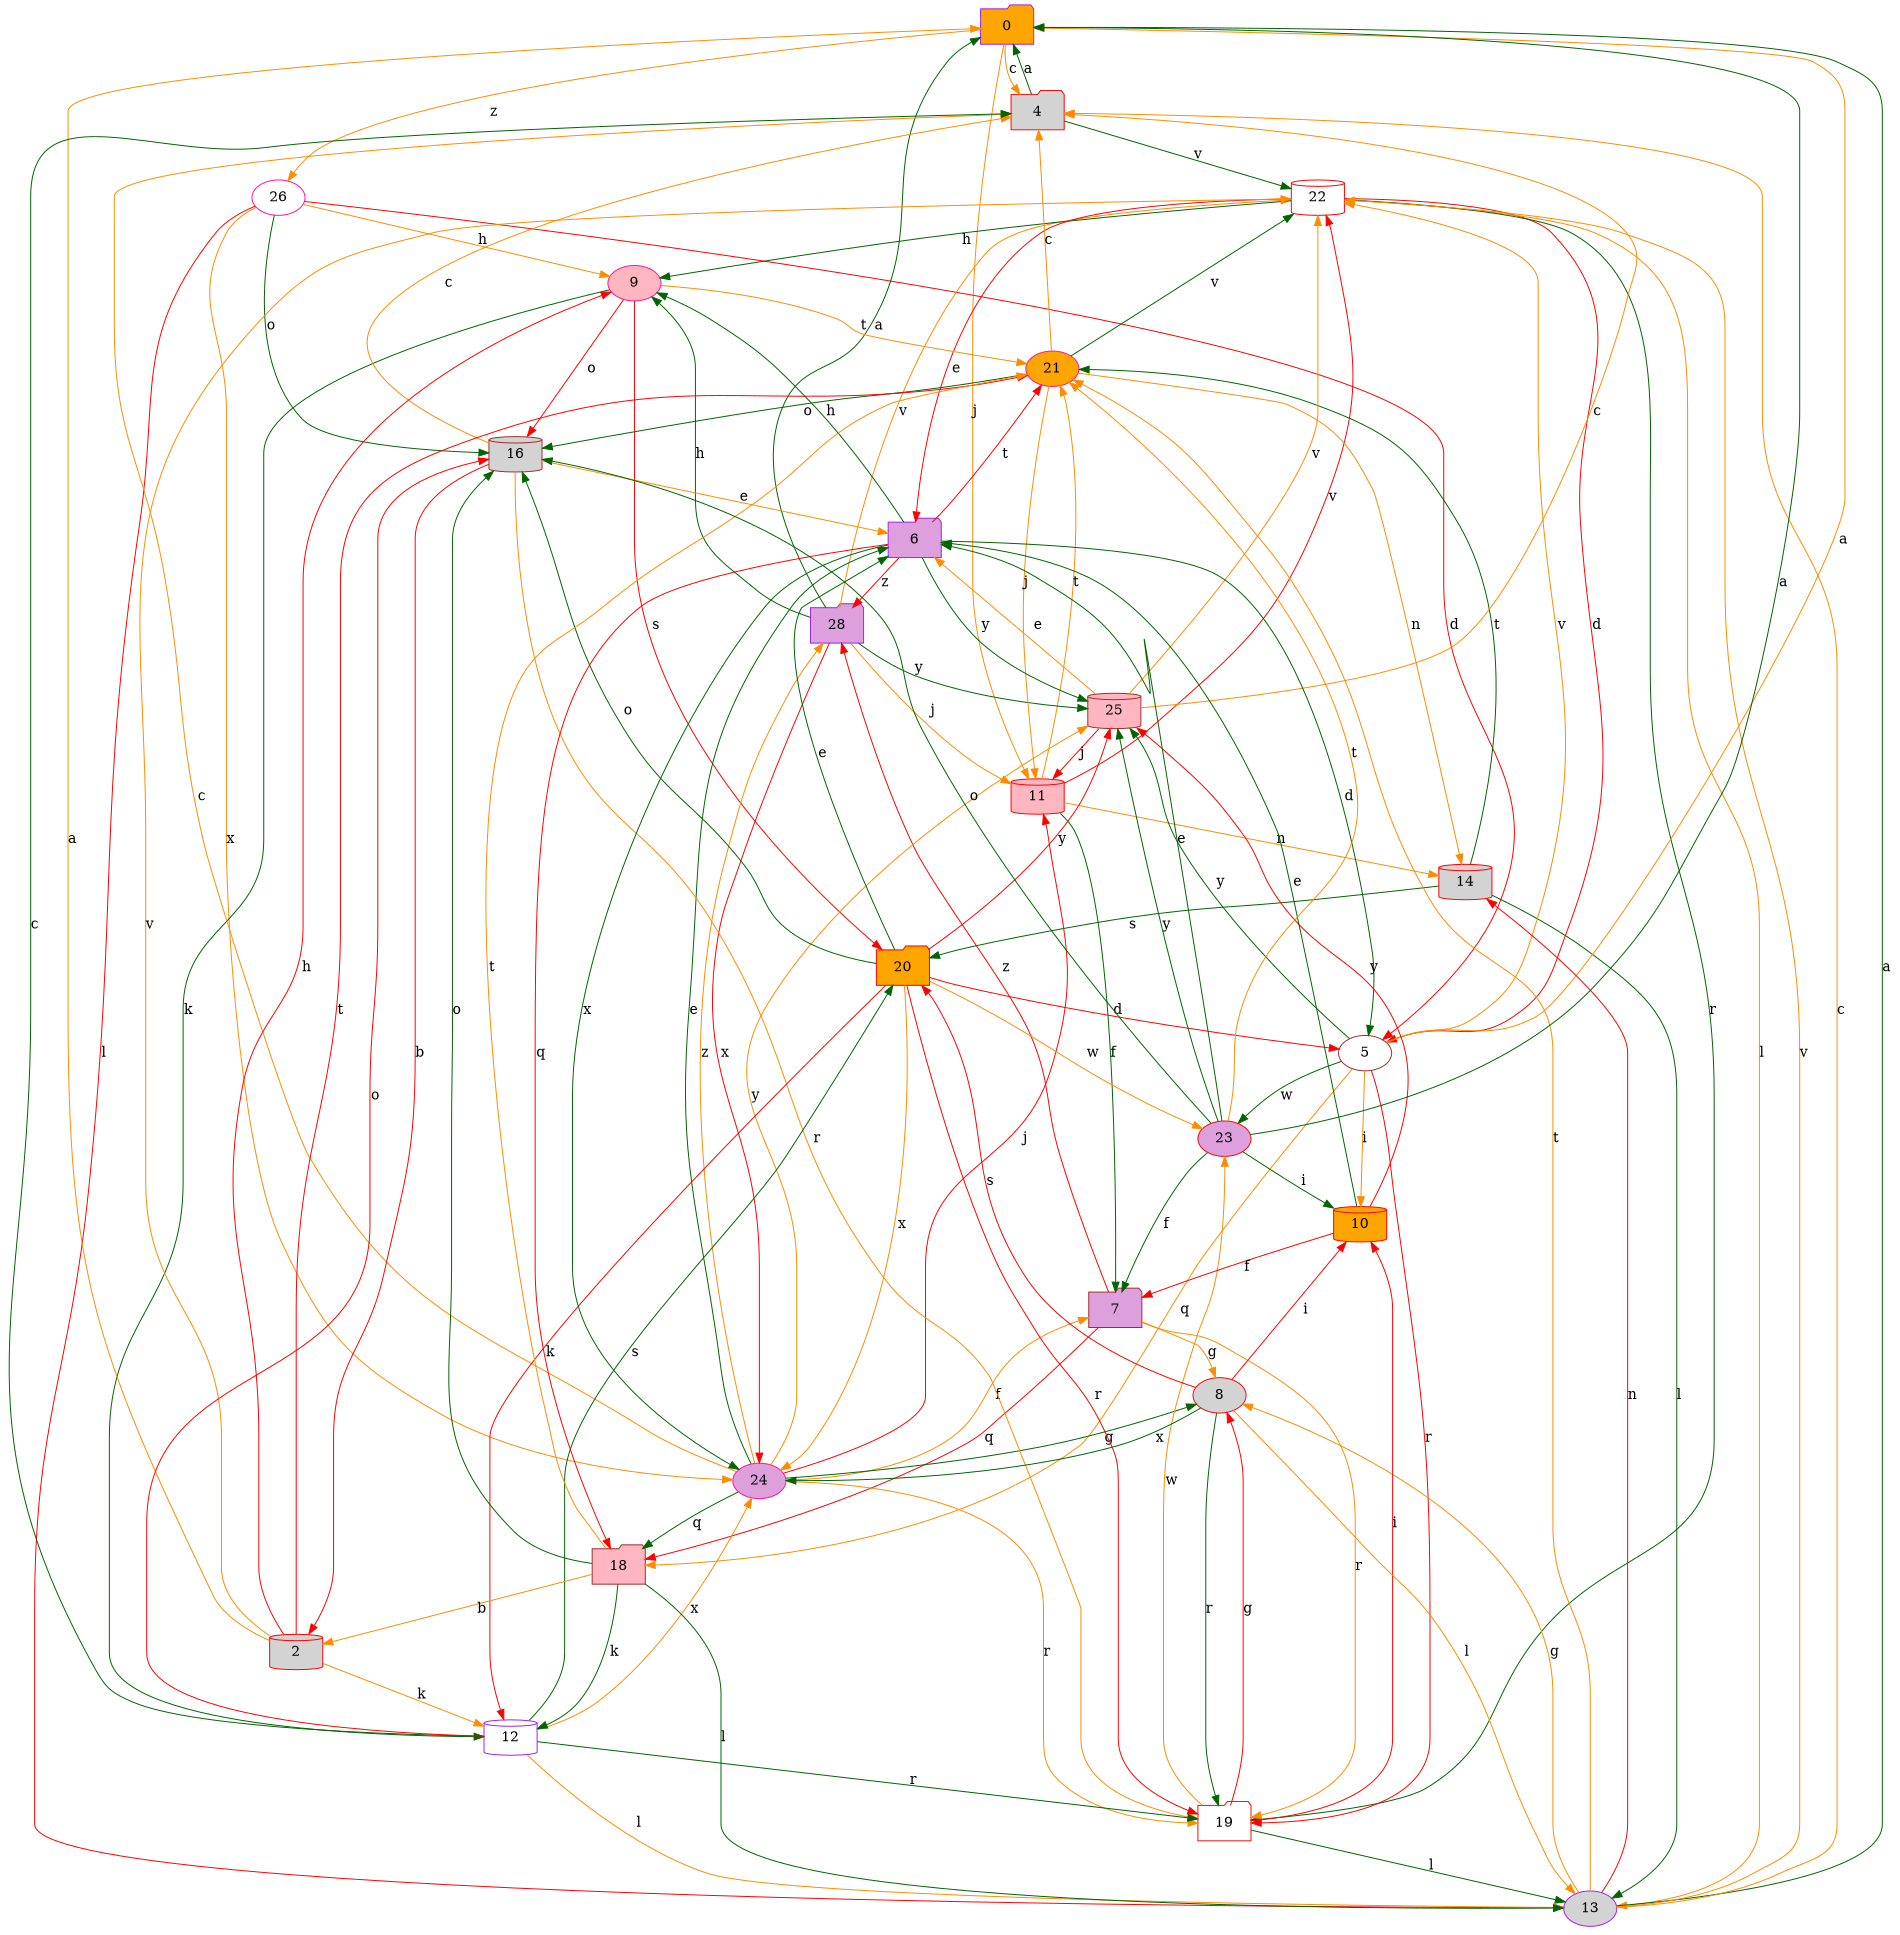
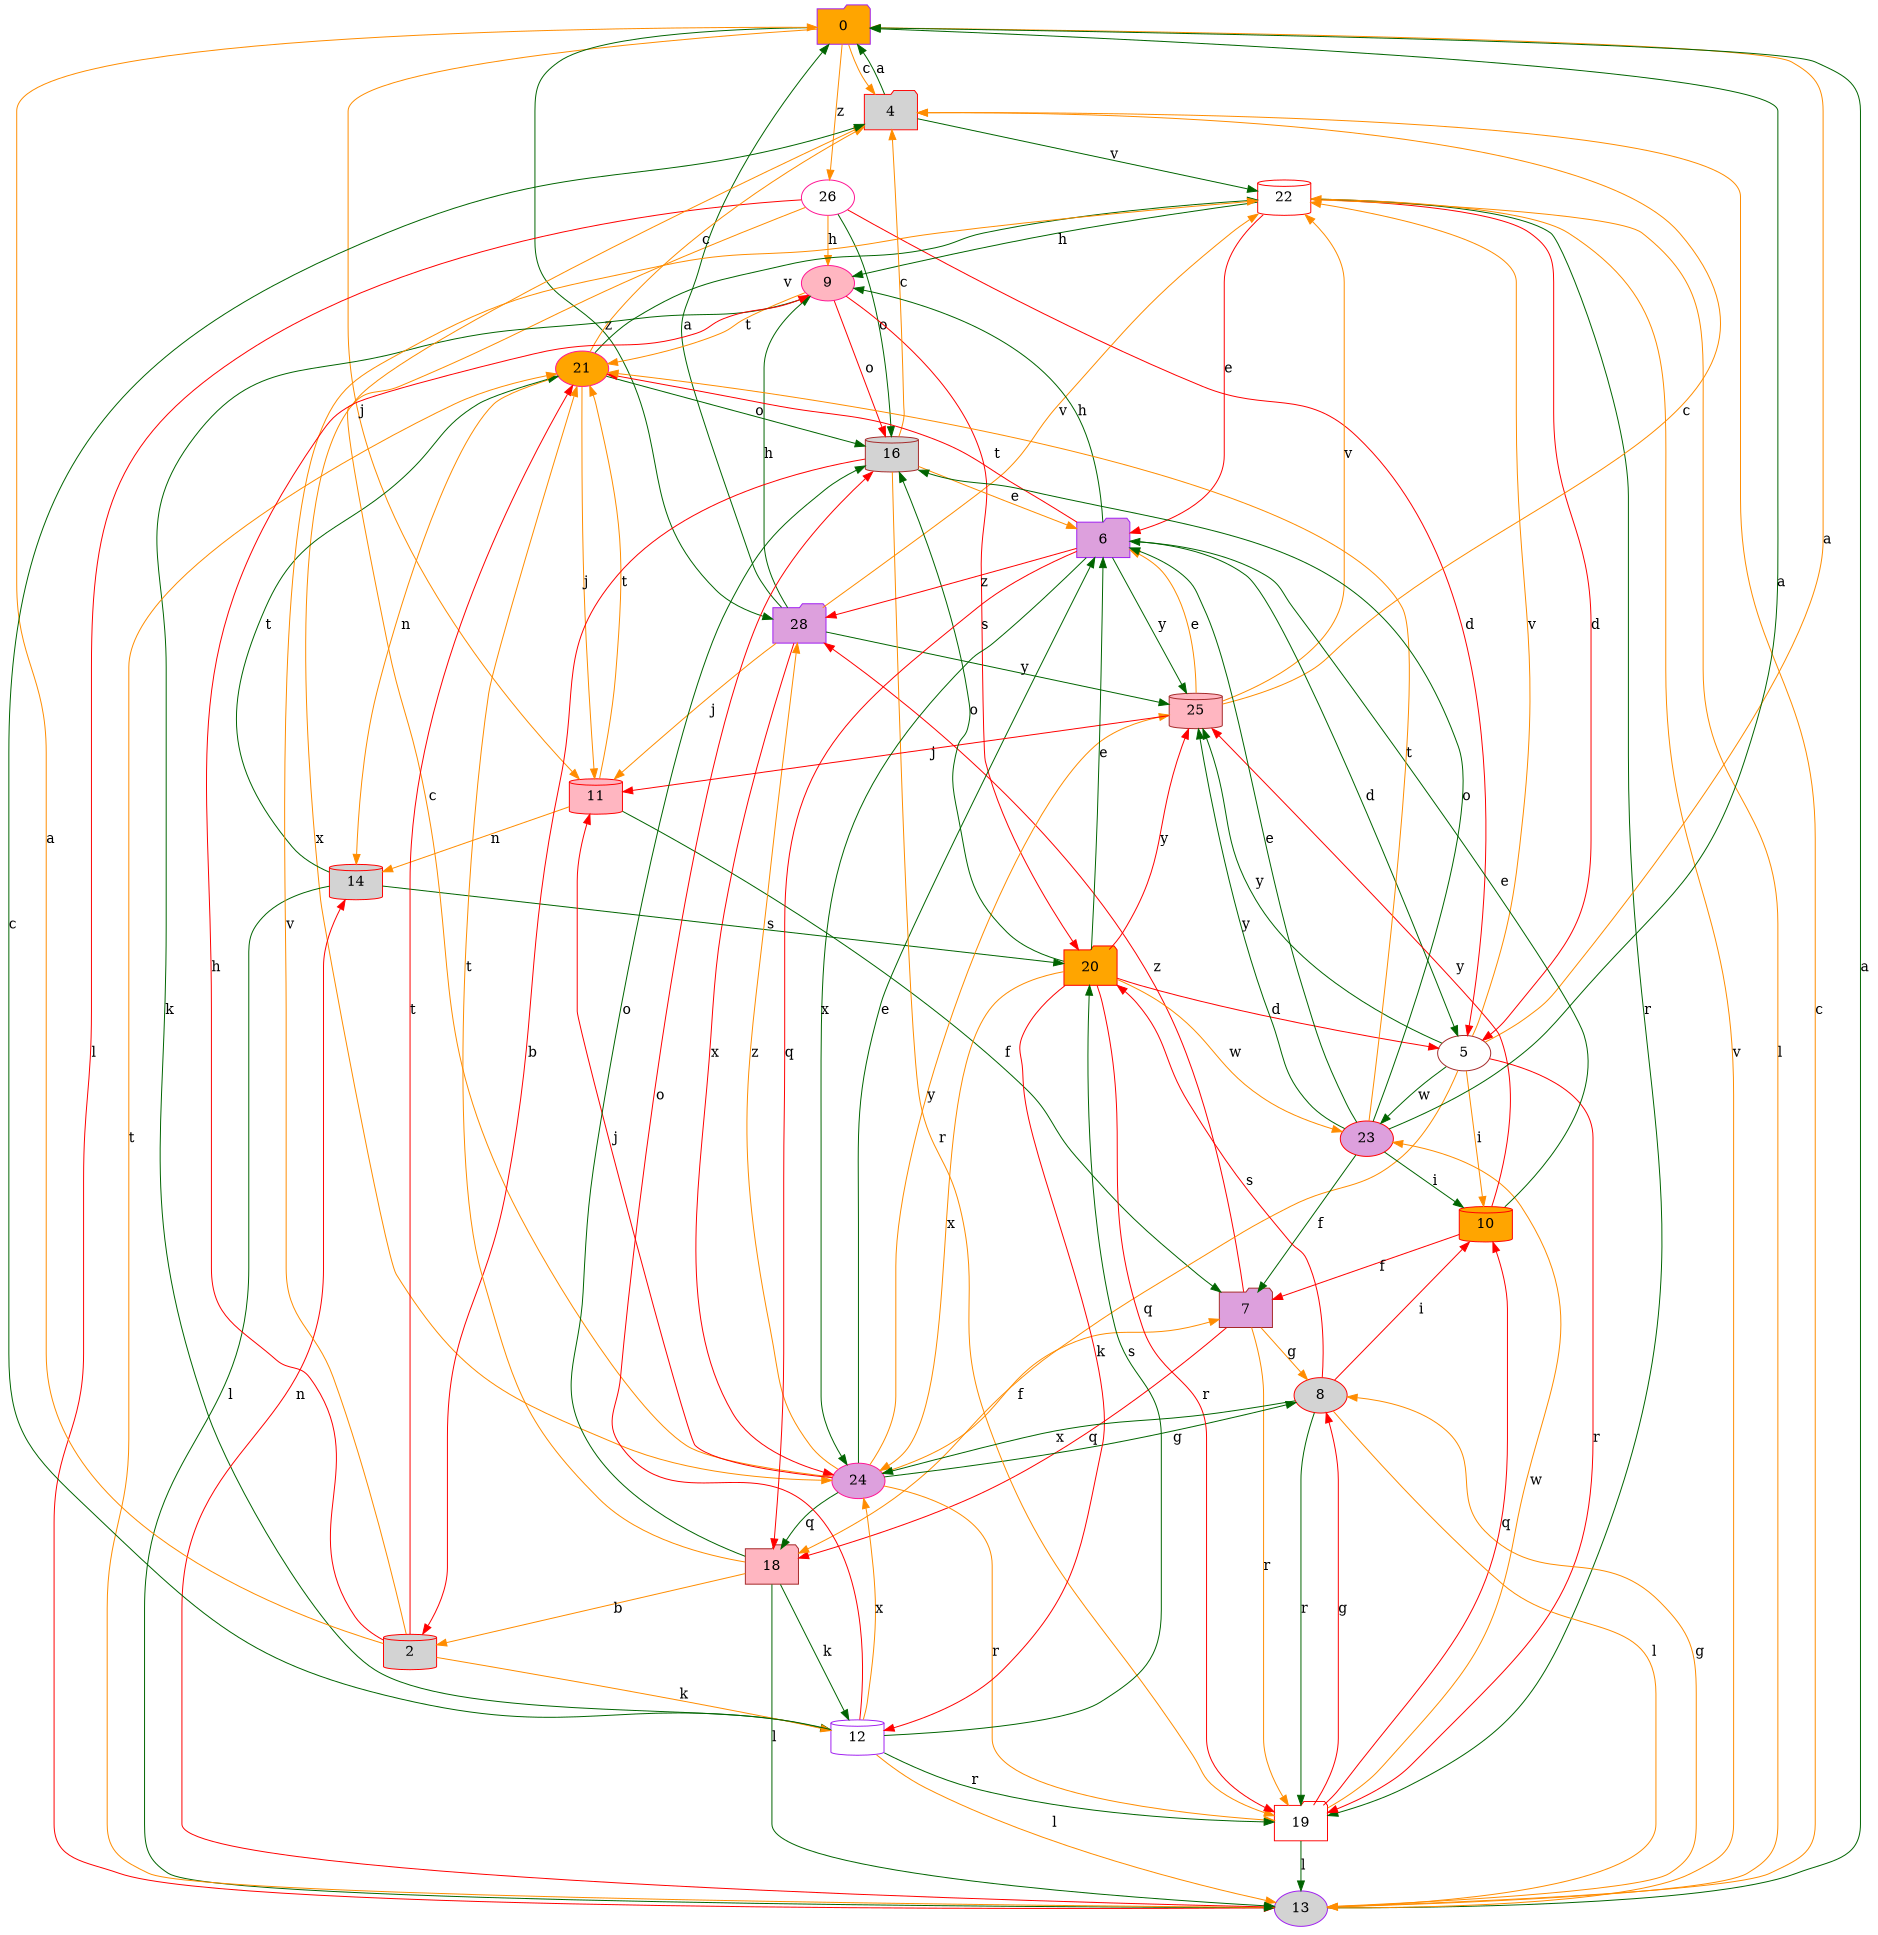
edge "0" -> "28": added, label "z"
edge "11" -> "22": removed, label "v"
edge "19" -> "10": label "i" -> "q"
